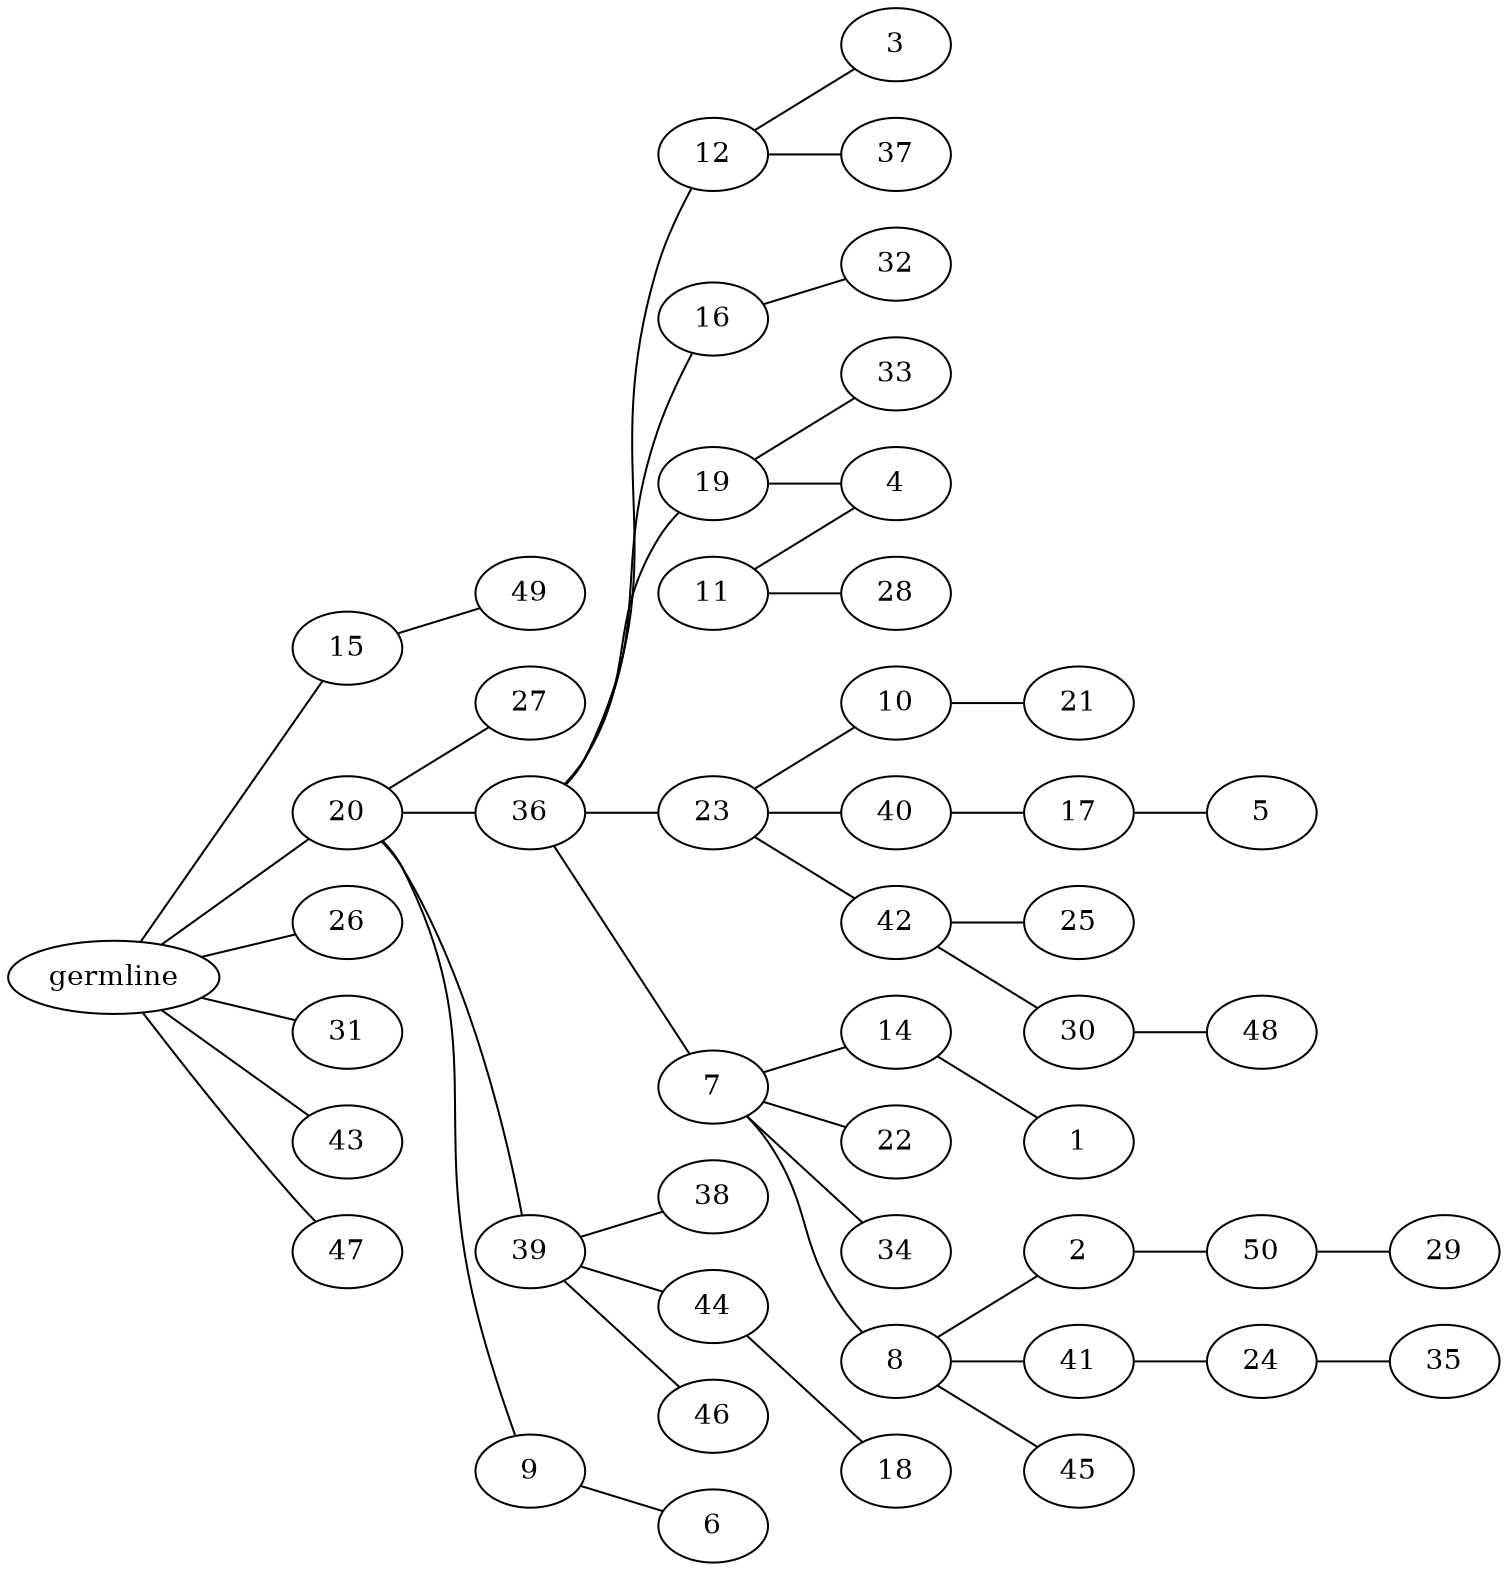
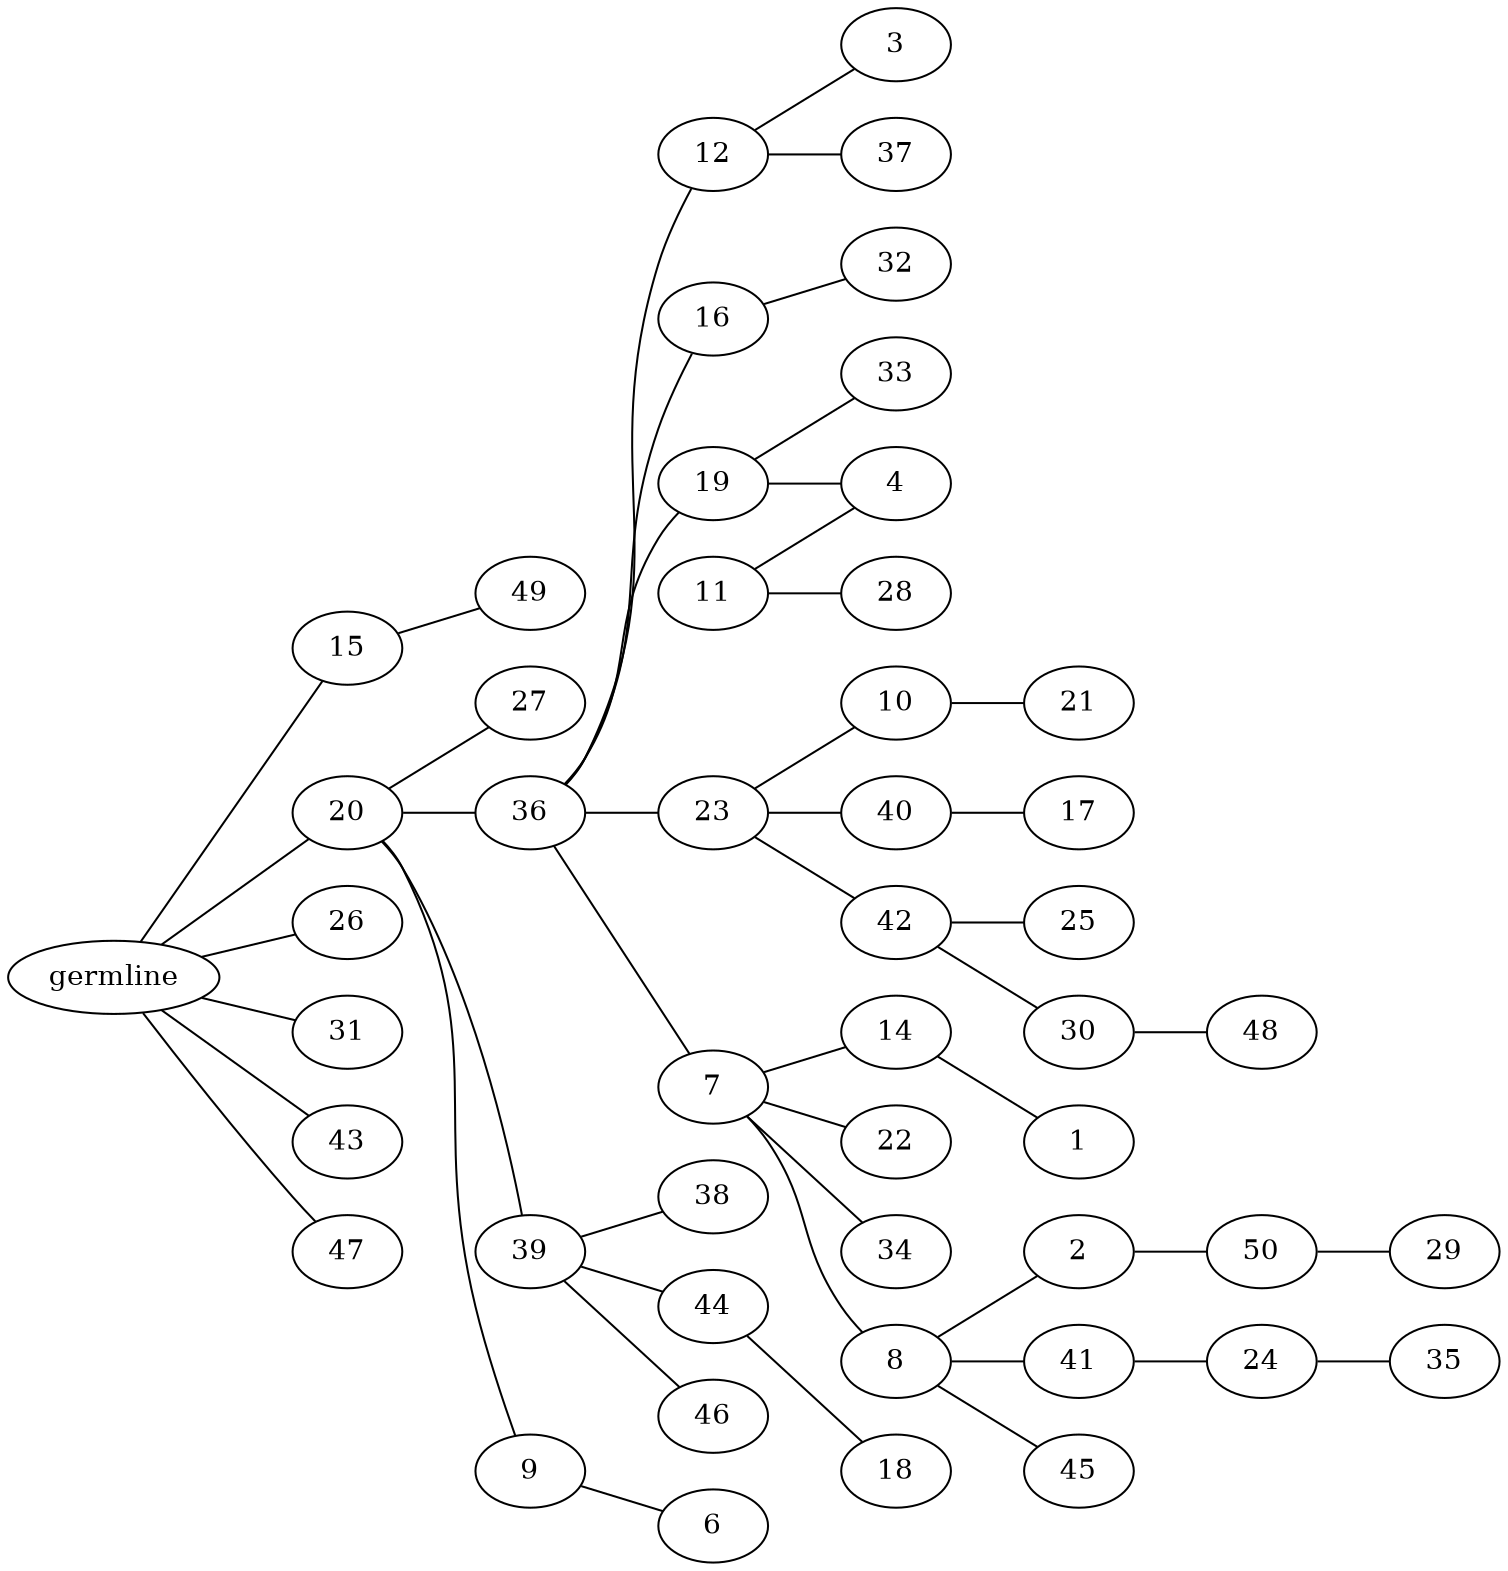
node "5": removed
